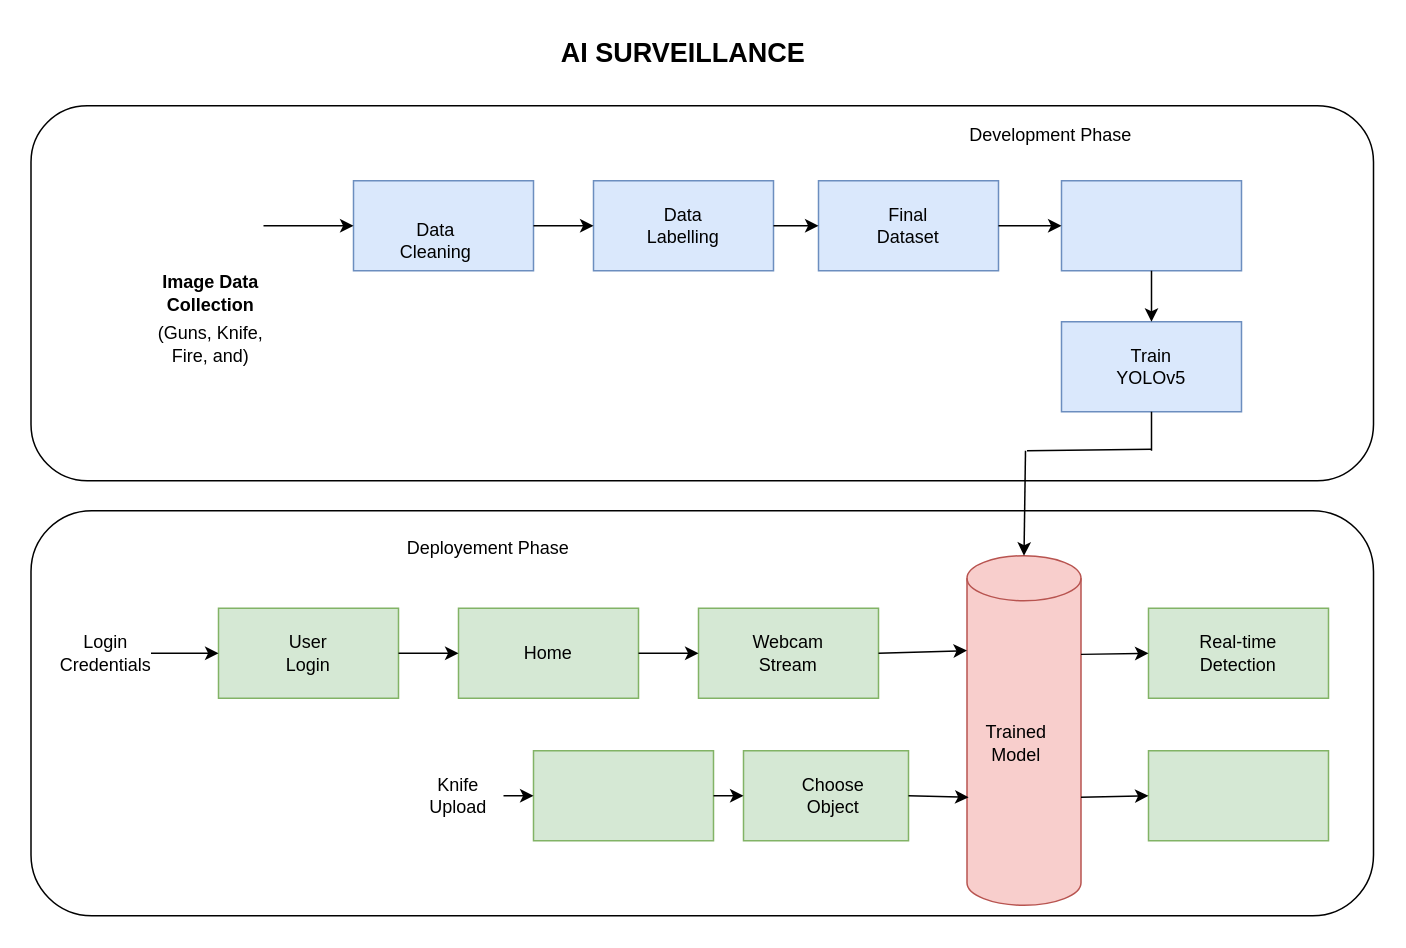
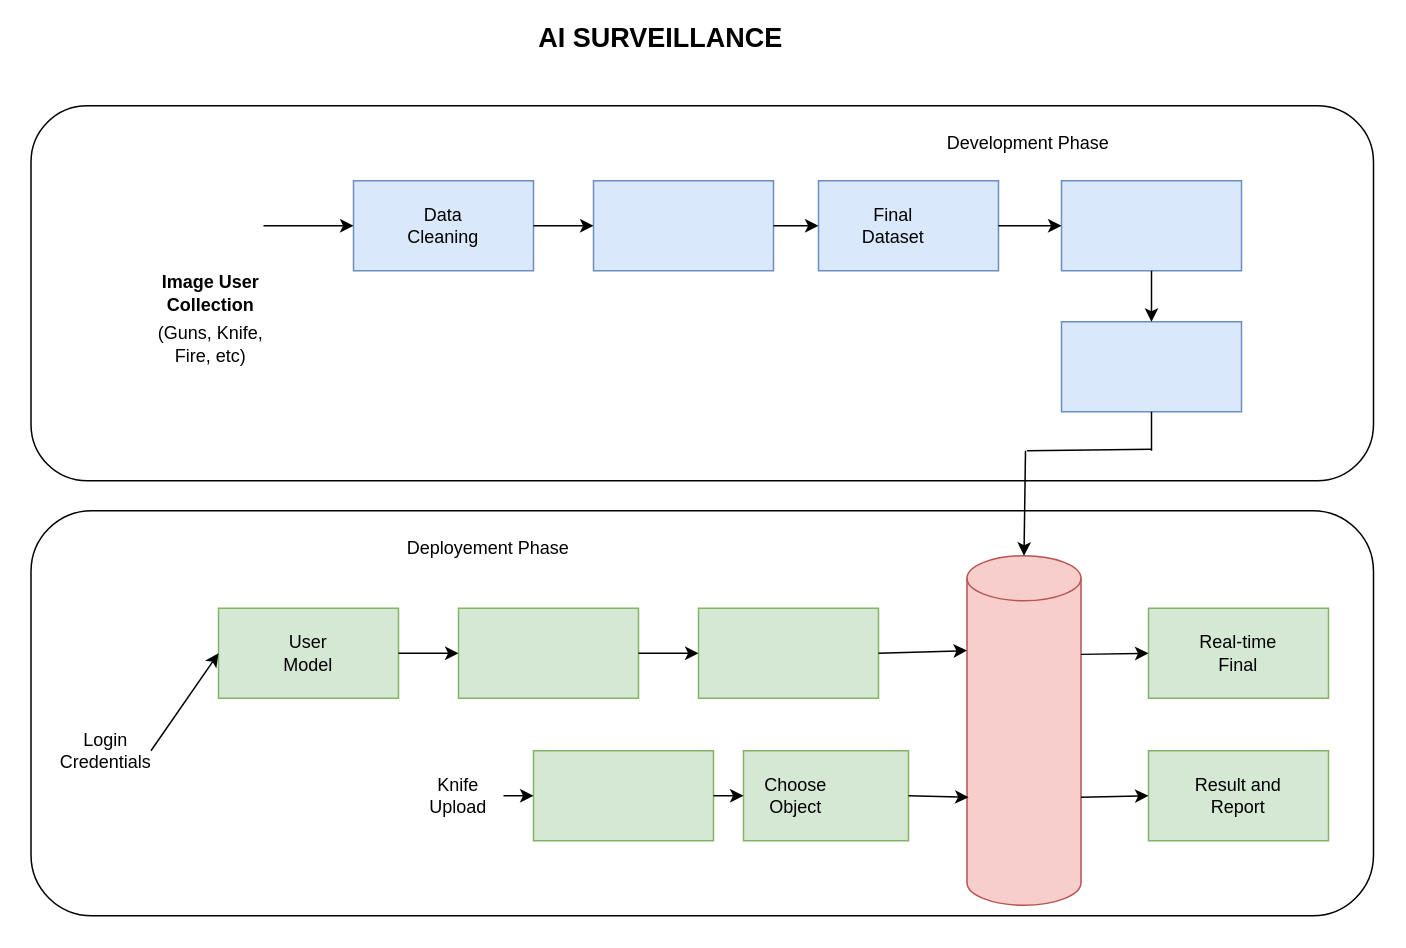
node "AI SURVEILLANCE": moved (683, 53) -> (661, 38)
node "Development Phase": moved (1051, 136) -> (1028, 143)
node "Data Labelling": removed
node "Final Dataset": moved (908, 226) -> (893, 226)
node "Data Cleaning": moved (436, 241) -> (443, 226)
node "Image Data Collection": label "Image Data Collection" -> "Image User Collection"
node "(Guns, Knife, Fire, and)": label "(Guns, Knife, Fire, and)" -> "(Guns, Knife, Fire, etc)"
node "Train YOLOv5": removed
node "Login Credentials": moved (106, 653) -> (106, 751)
node "User Login": label "User Login" -> "User Model"
node "Home": removed
node "Webcam Stream": removed
node "Real-time Detection": label "Real-time Detection" -> "Real-time Final"
node "Trained Model": removed
node "Choose Object": moved (833, 796) -> (796, 796)
node "Result and Report": added
